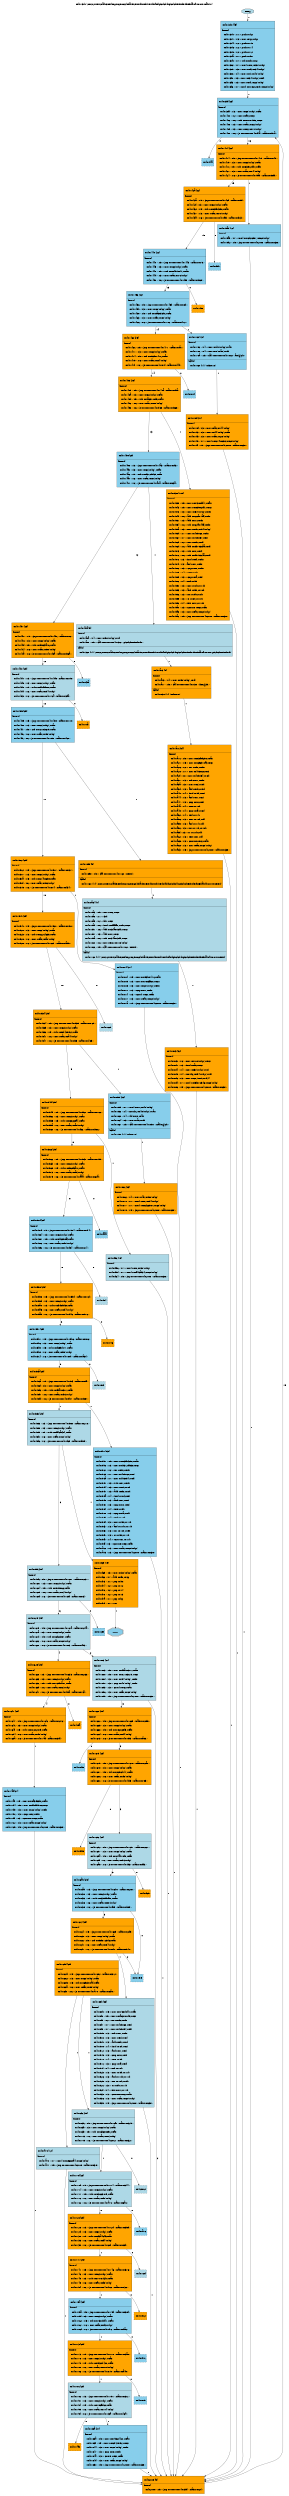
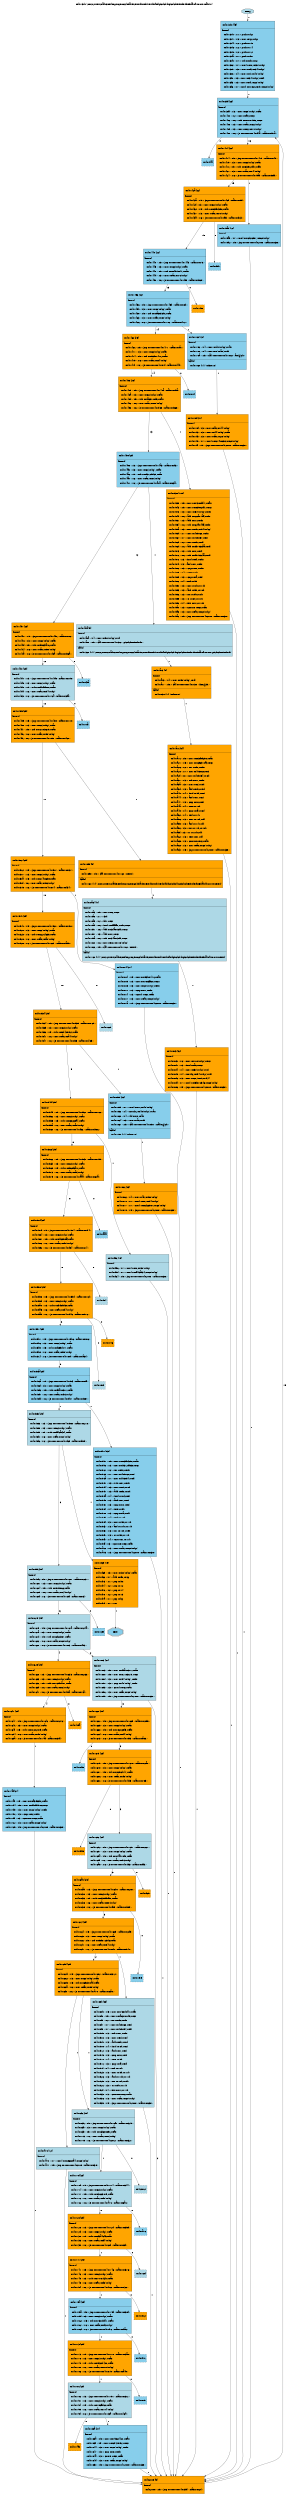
node "0x4014e9 [25]": fillcolor skyblue -> orange
node "0x4017ca": fillcolor orange -> skyblue
node "0x40157f [25]": fillcolor skyblue -> orange
edge "0x4015b1 [25]" -> "0x401e0d": now "0x401598 [25]" -> "0x401e0d"
node "0x4015ca [25]": fillcolor orange -> skyblue
node "Users": label "Users" -> "Exit"
node "0x4016ab [25]": fillcolor skyblue -> orange
edge "0x4016c4 [25]" -> "0x401fb9": now "0x4016c4 [25]" -> "0x4016dd [25]"
